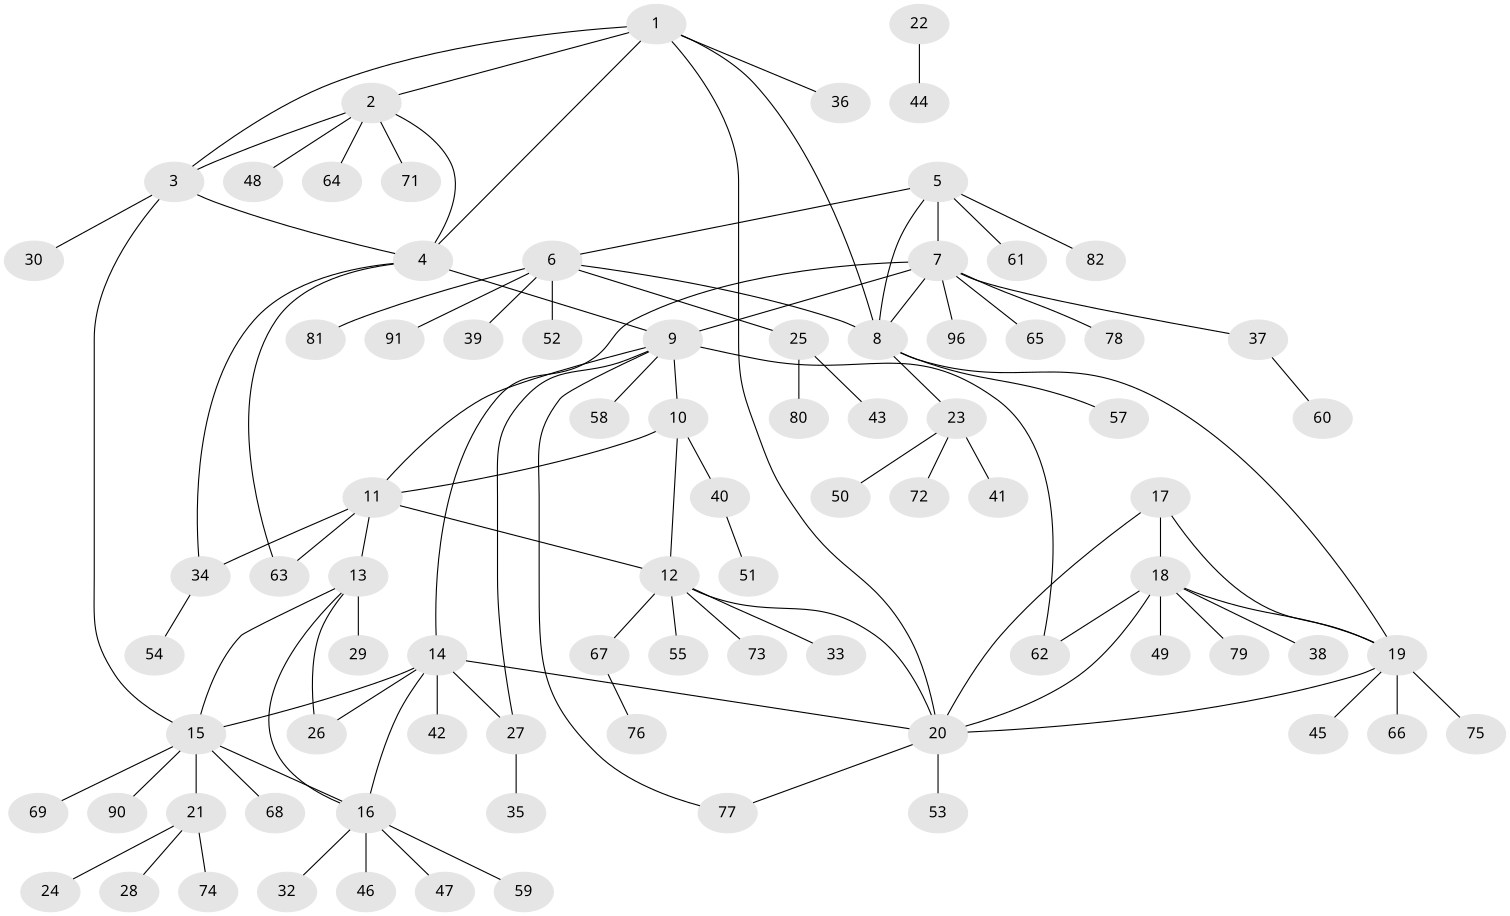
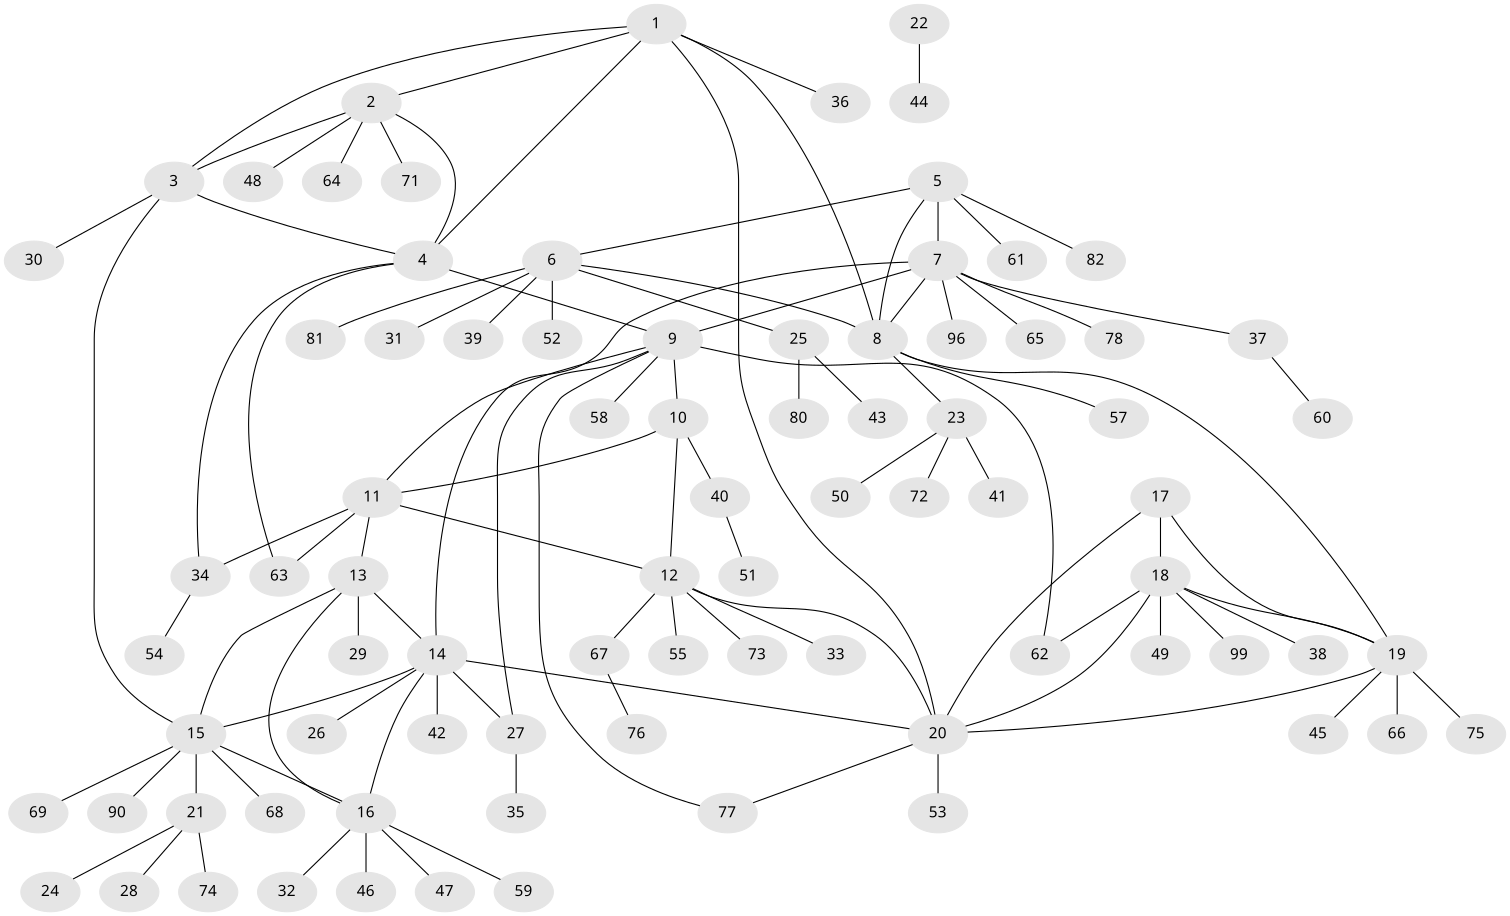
node "91": label "91" -> "31"
edge "13" -- "26": now "13" -- "14"
node "79": label "79" -> "99"
